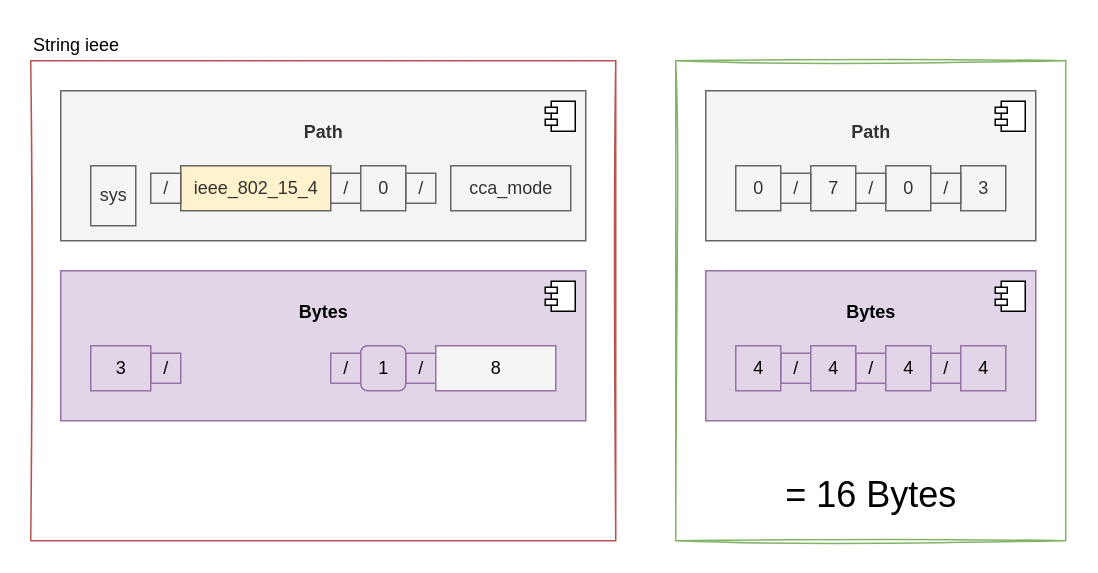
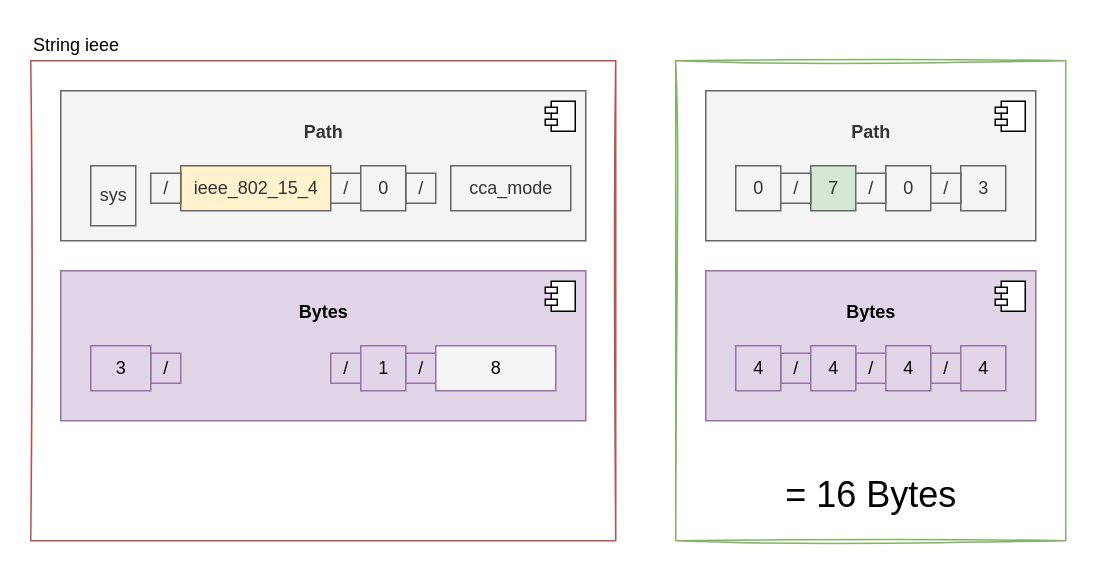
node "7": fillcolor #f5f5f5 -> #d5e8d4
node "1": shape rounded rectangle -> rectangle
